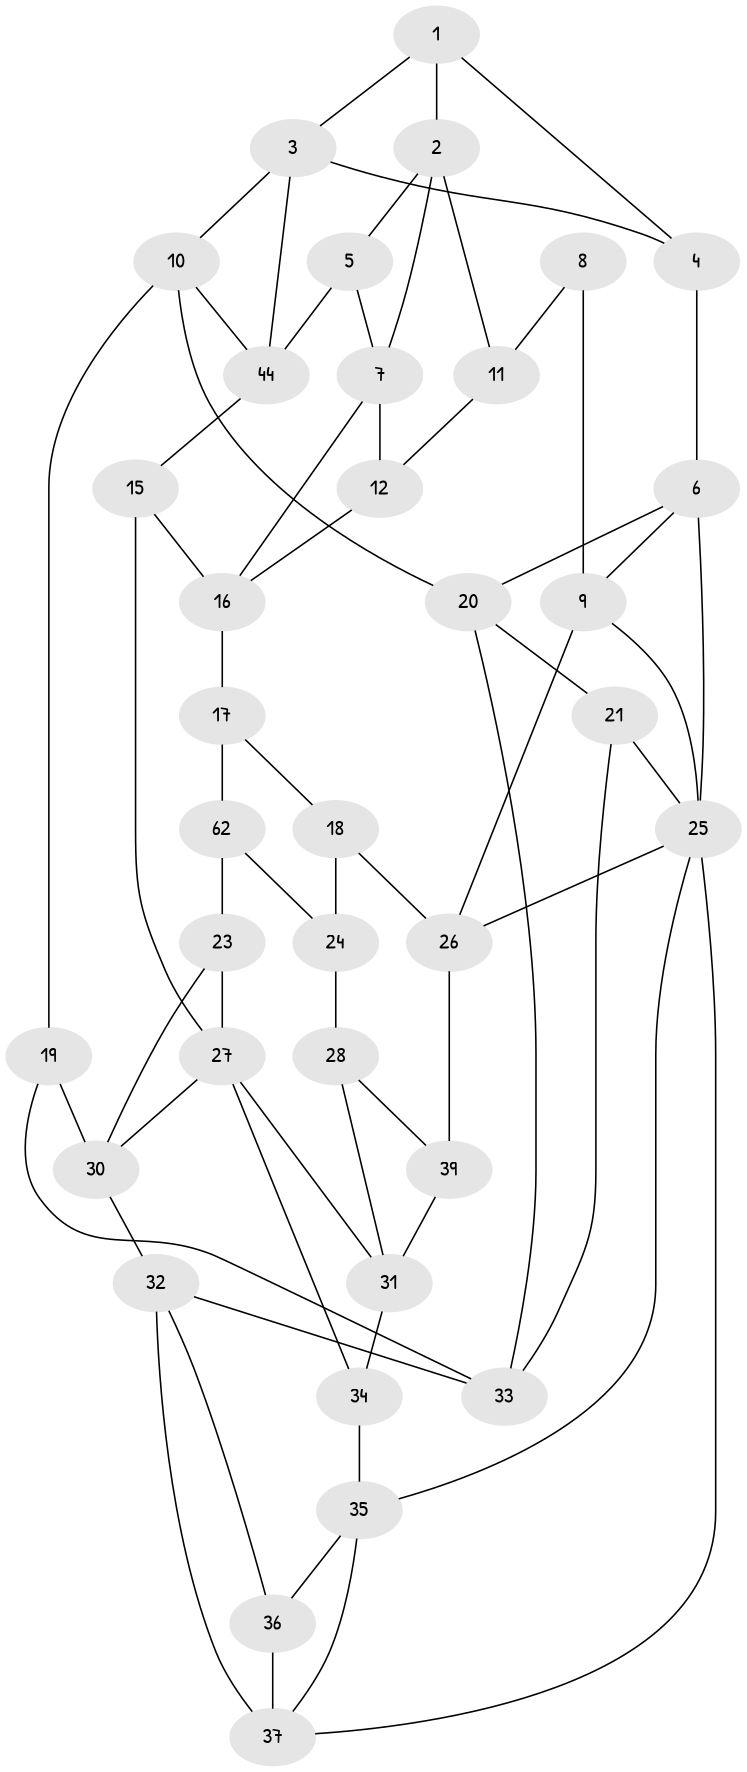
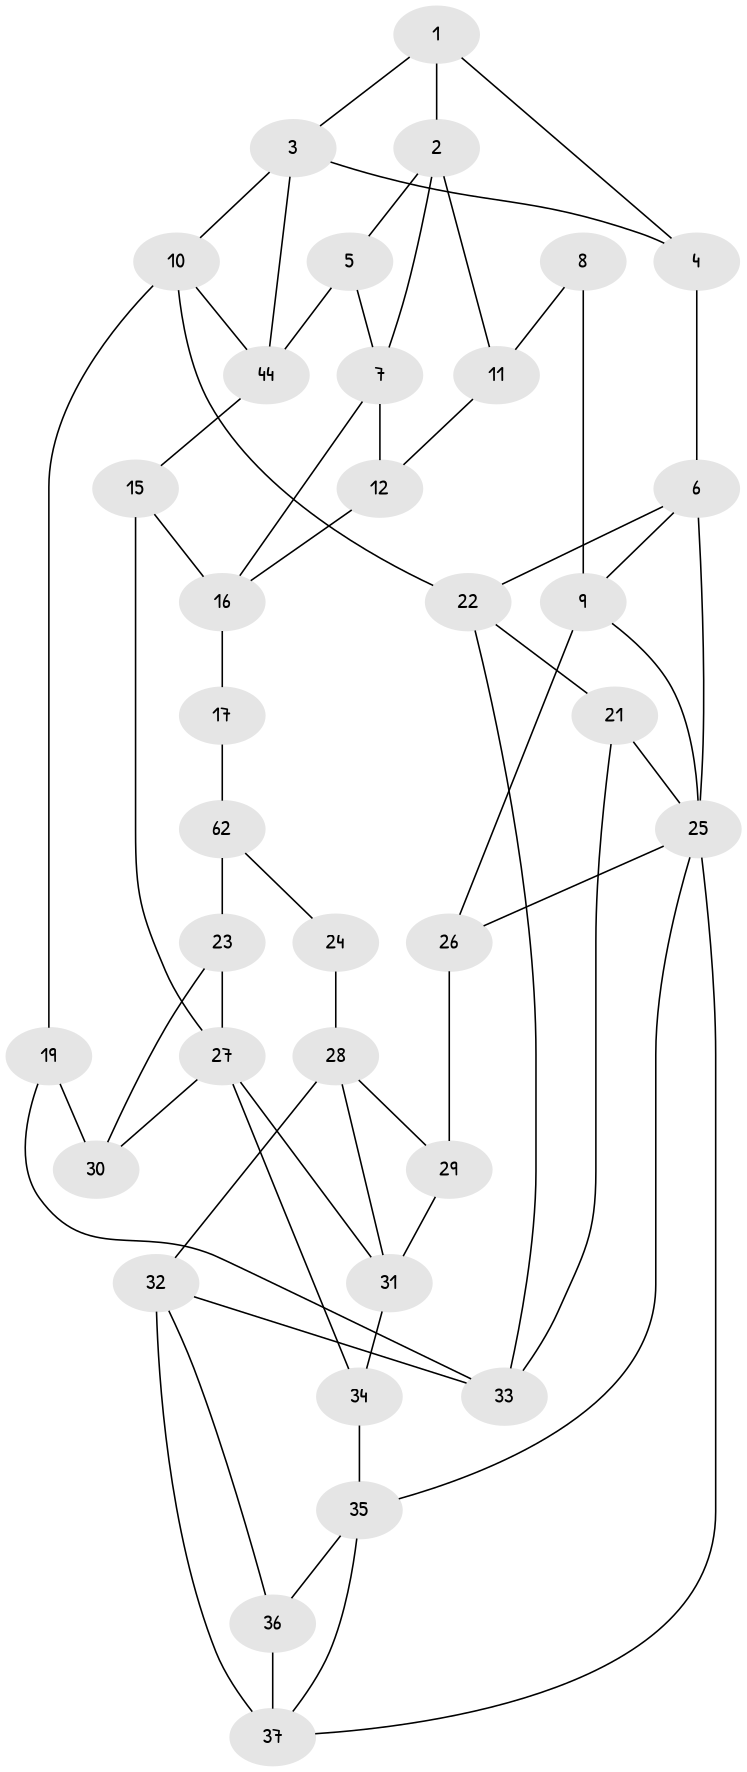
node "20": label "20" -> "22"
node "18": removed
node "39": label "39" -> "29"
edge "30" -- "32": now "28" -- "32"
